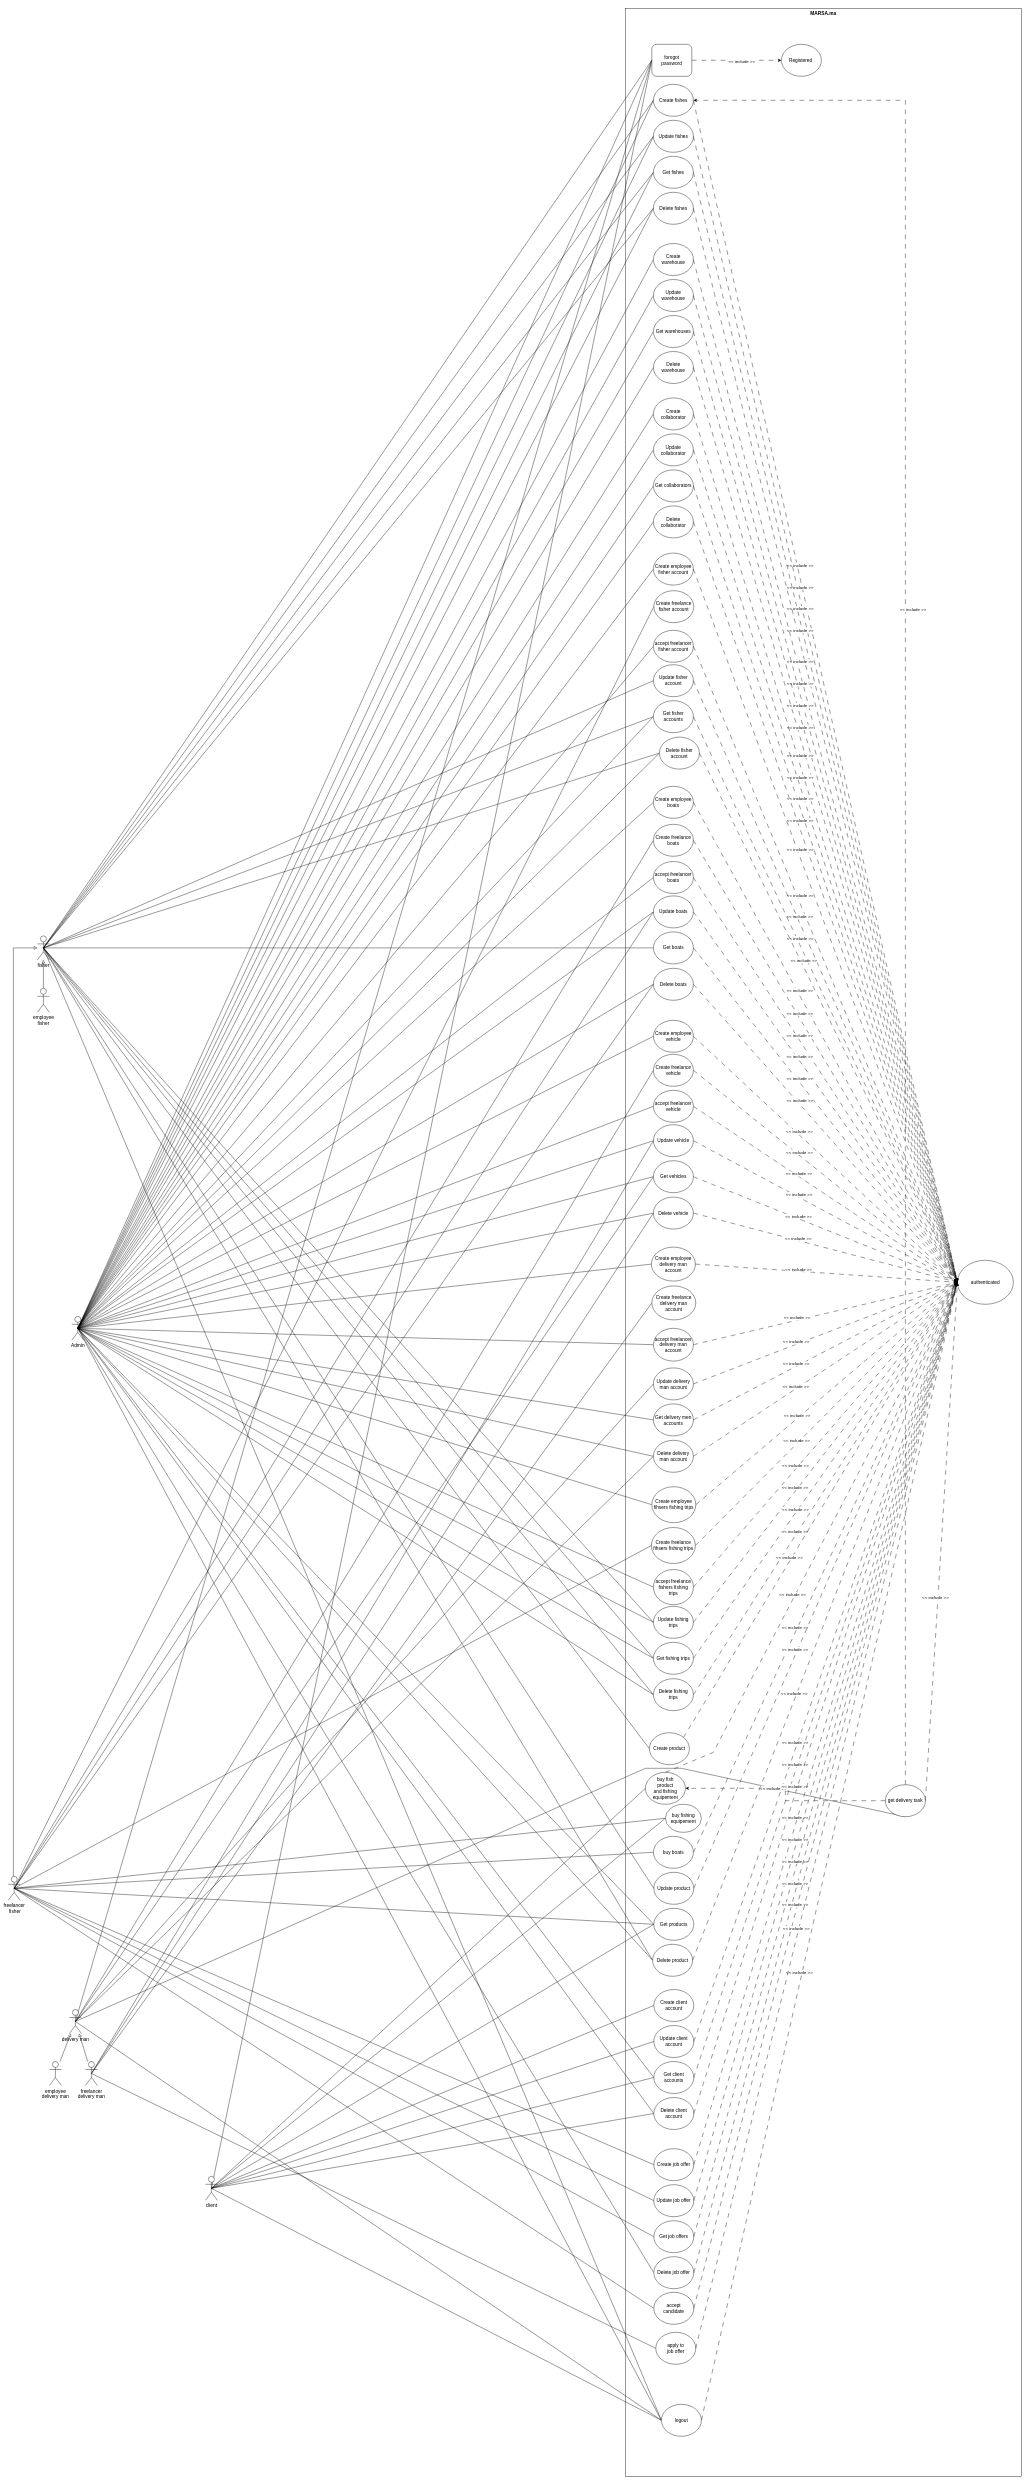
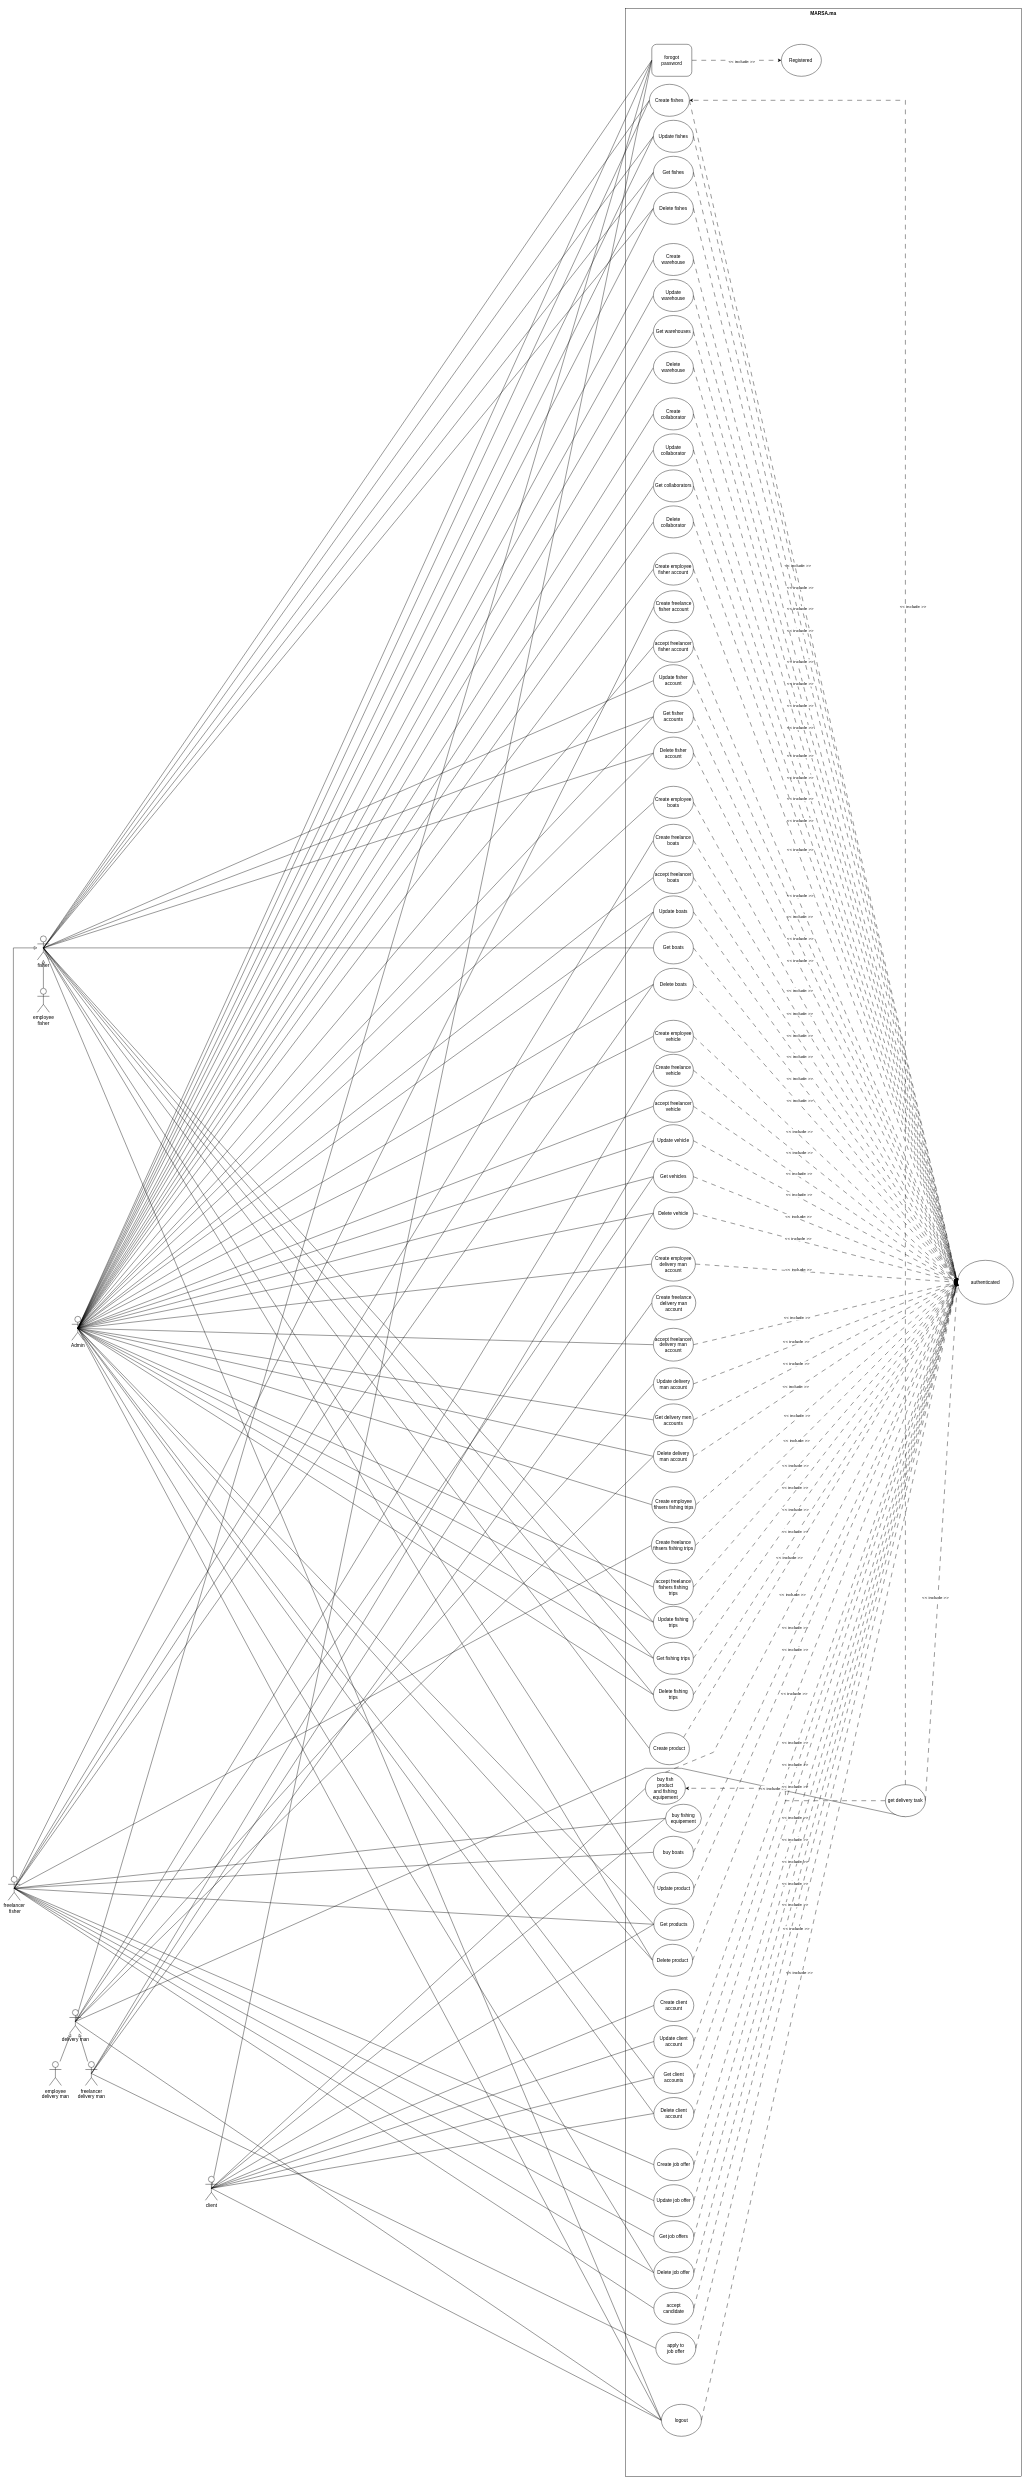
node "Create fishes": moved (673, 100) -> (669, 100)
node "Delete fisher account": moved (679, 753) -> (673, 753)
edge "freelancer fisher" -- "Delete job offer": added
